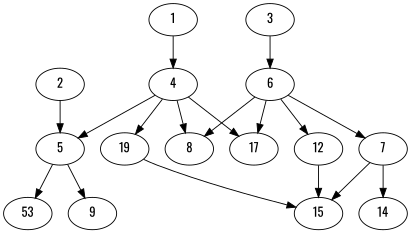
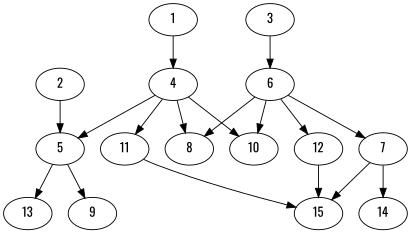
node "19": label "19" -> "11"
node "17": label "17" -> "10"
node "53": label "53" -> "13"
